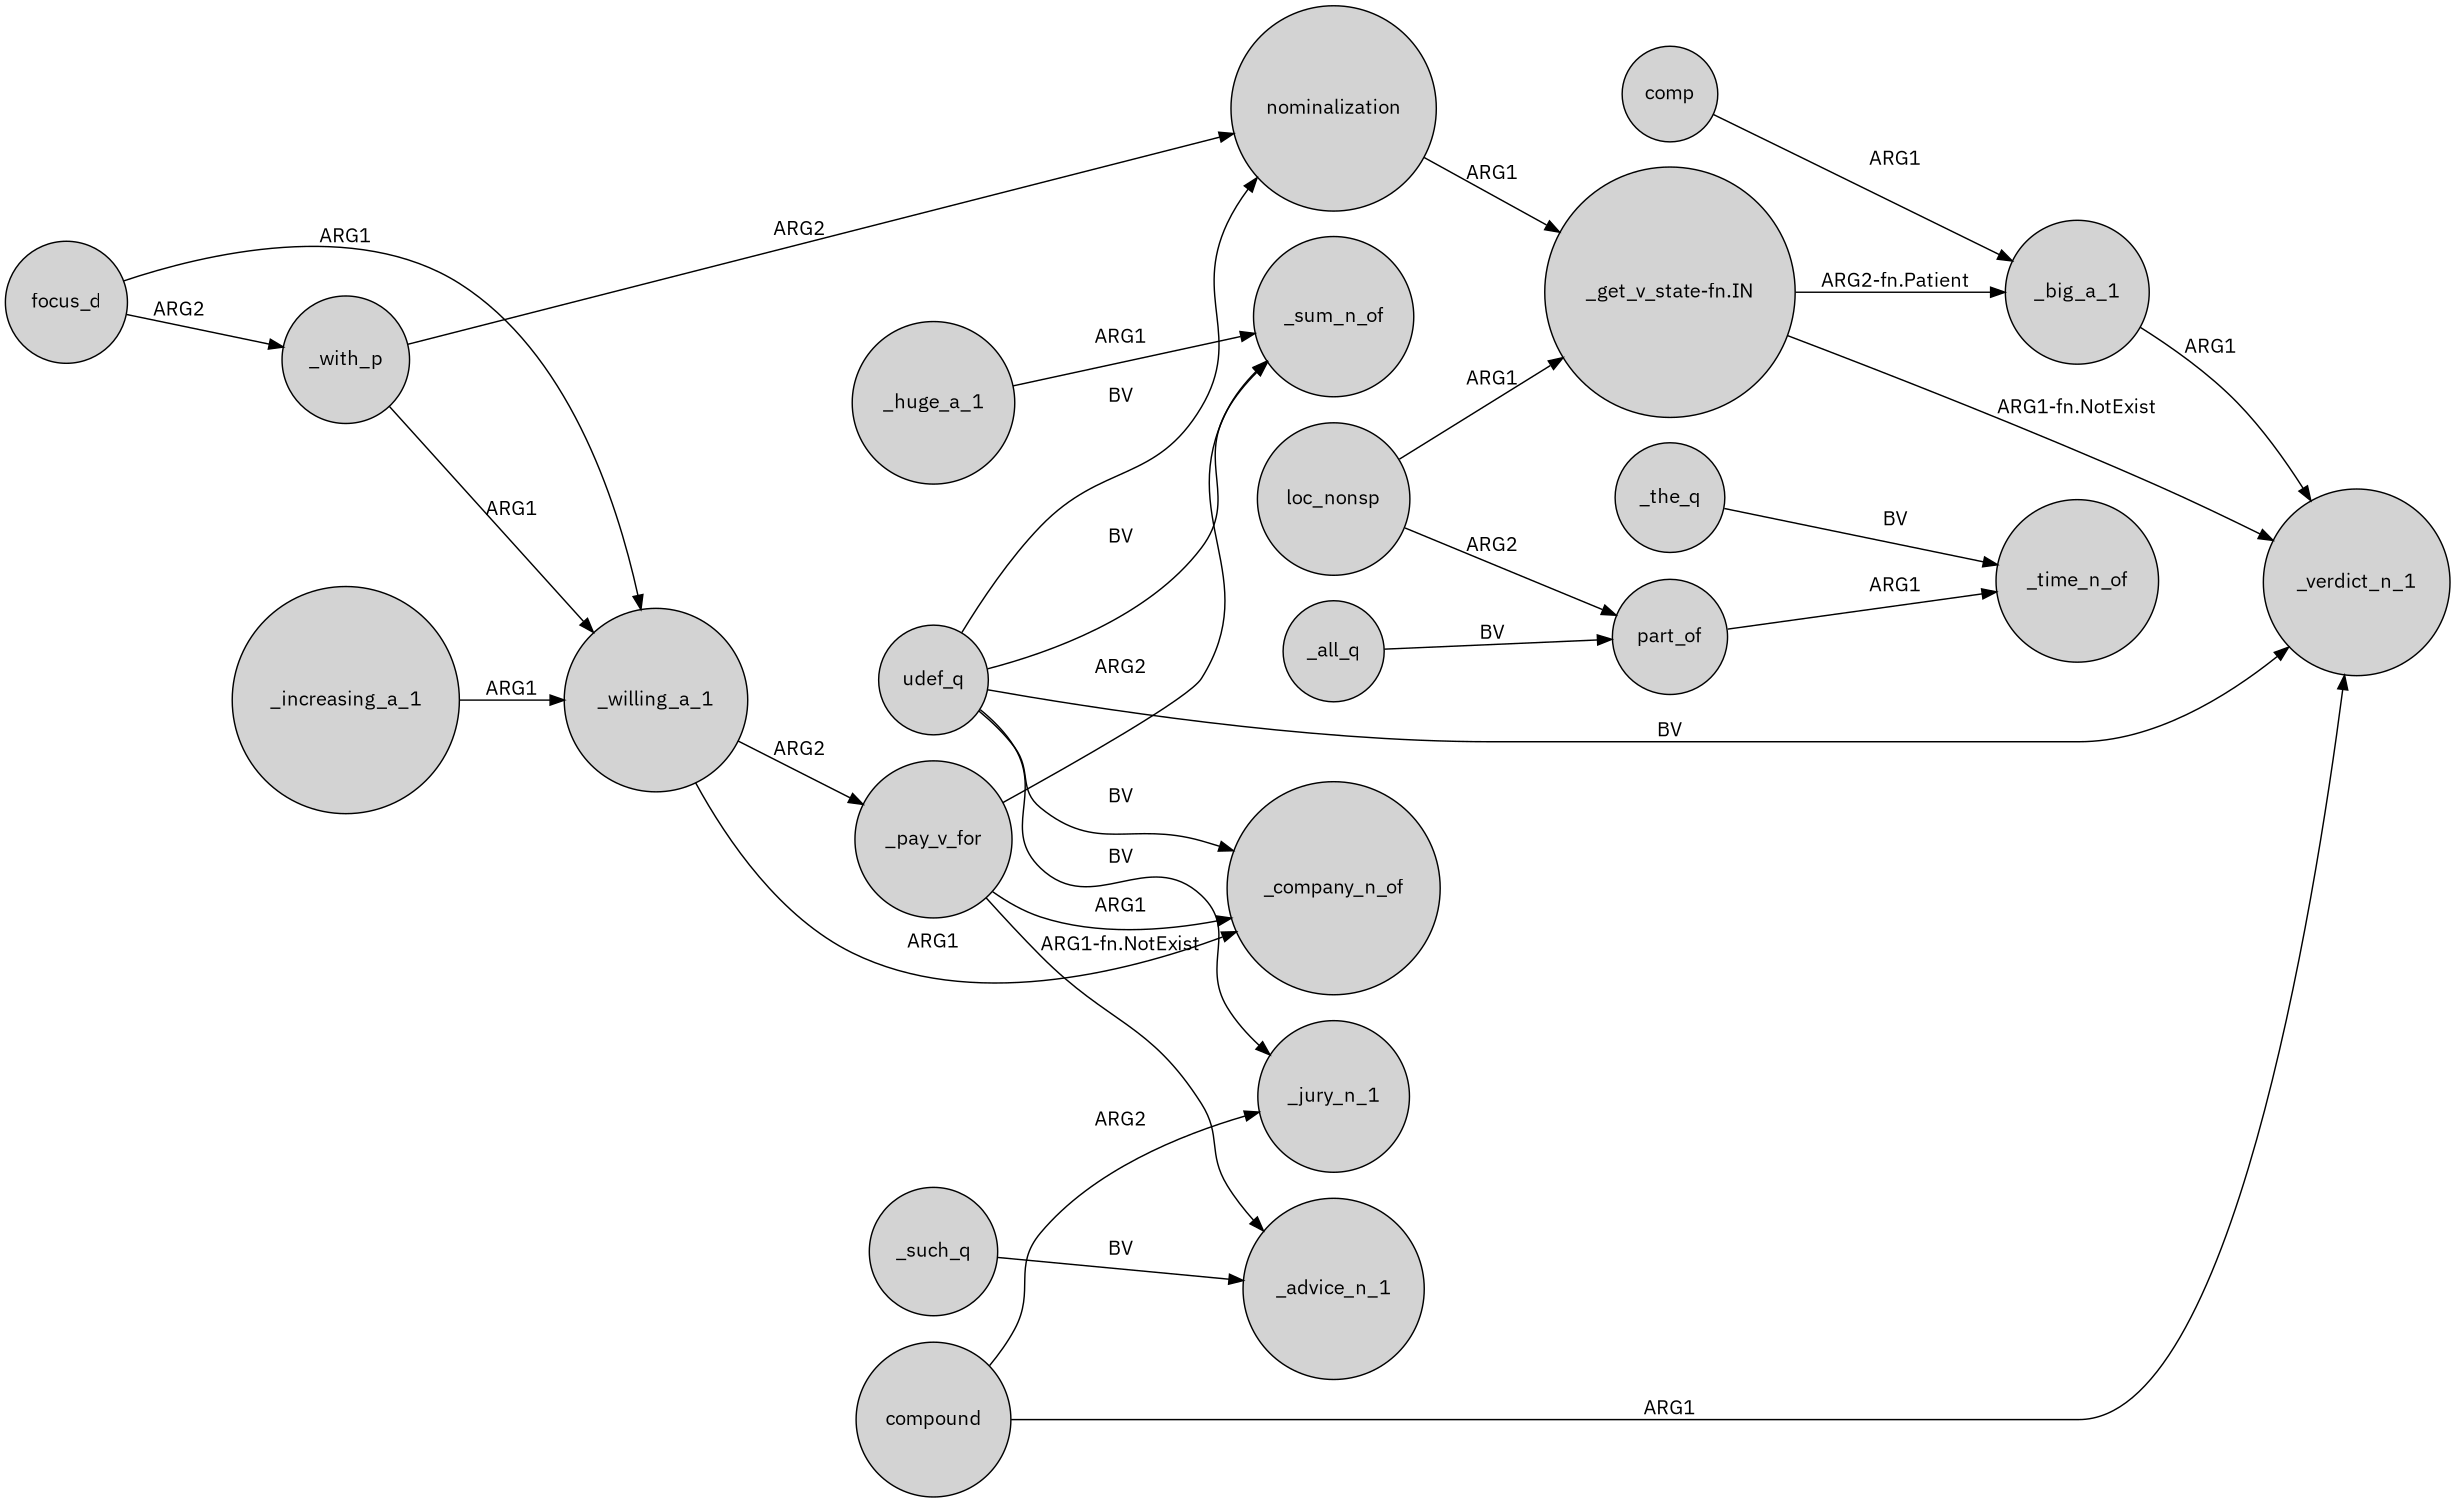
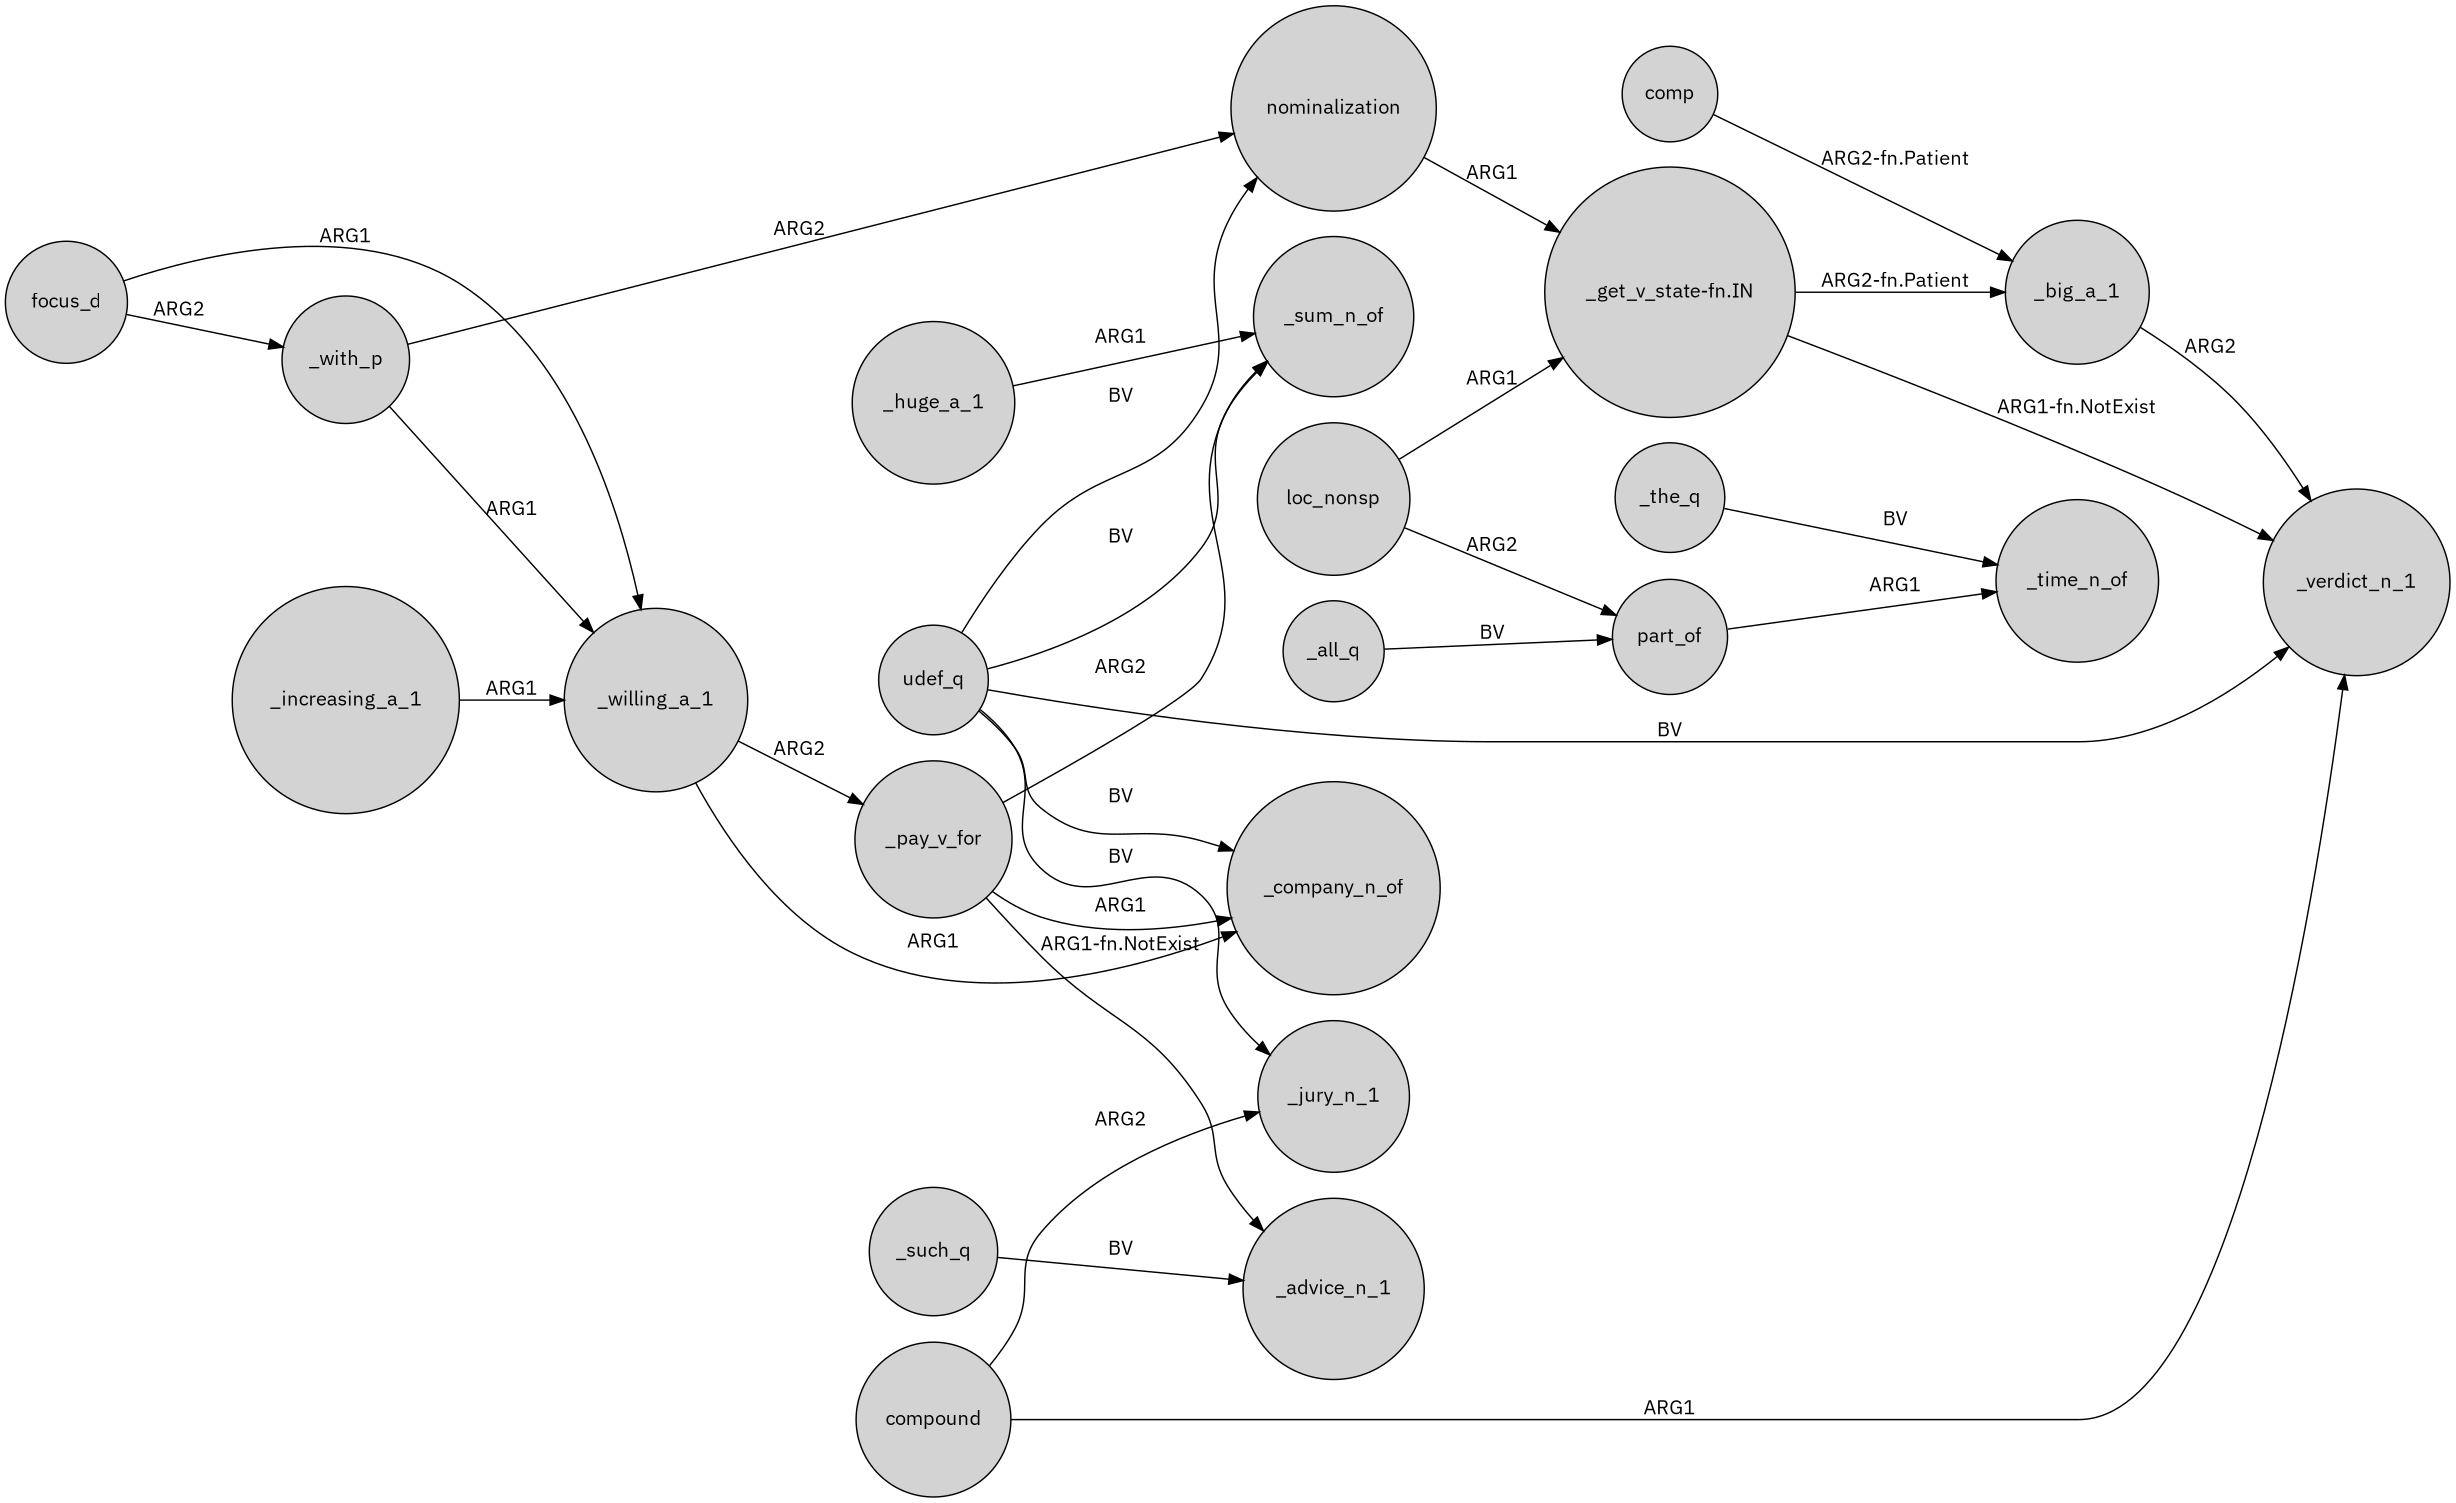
edge "comp" -> "_big_a_1": label "ARG1" -> "ARG2-fn.Patient"
edge "_big_a_1" -> "_verdict_n_1": label "ARG1" -> "ARG2"
